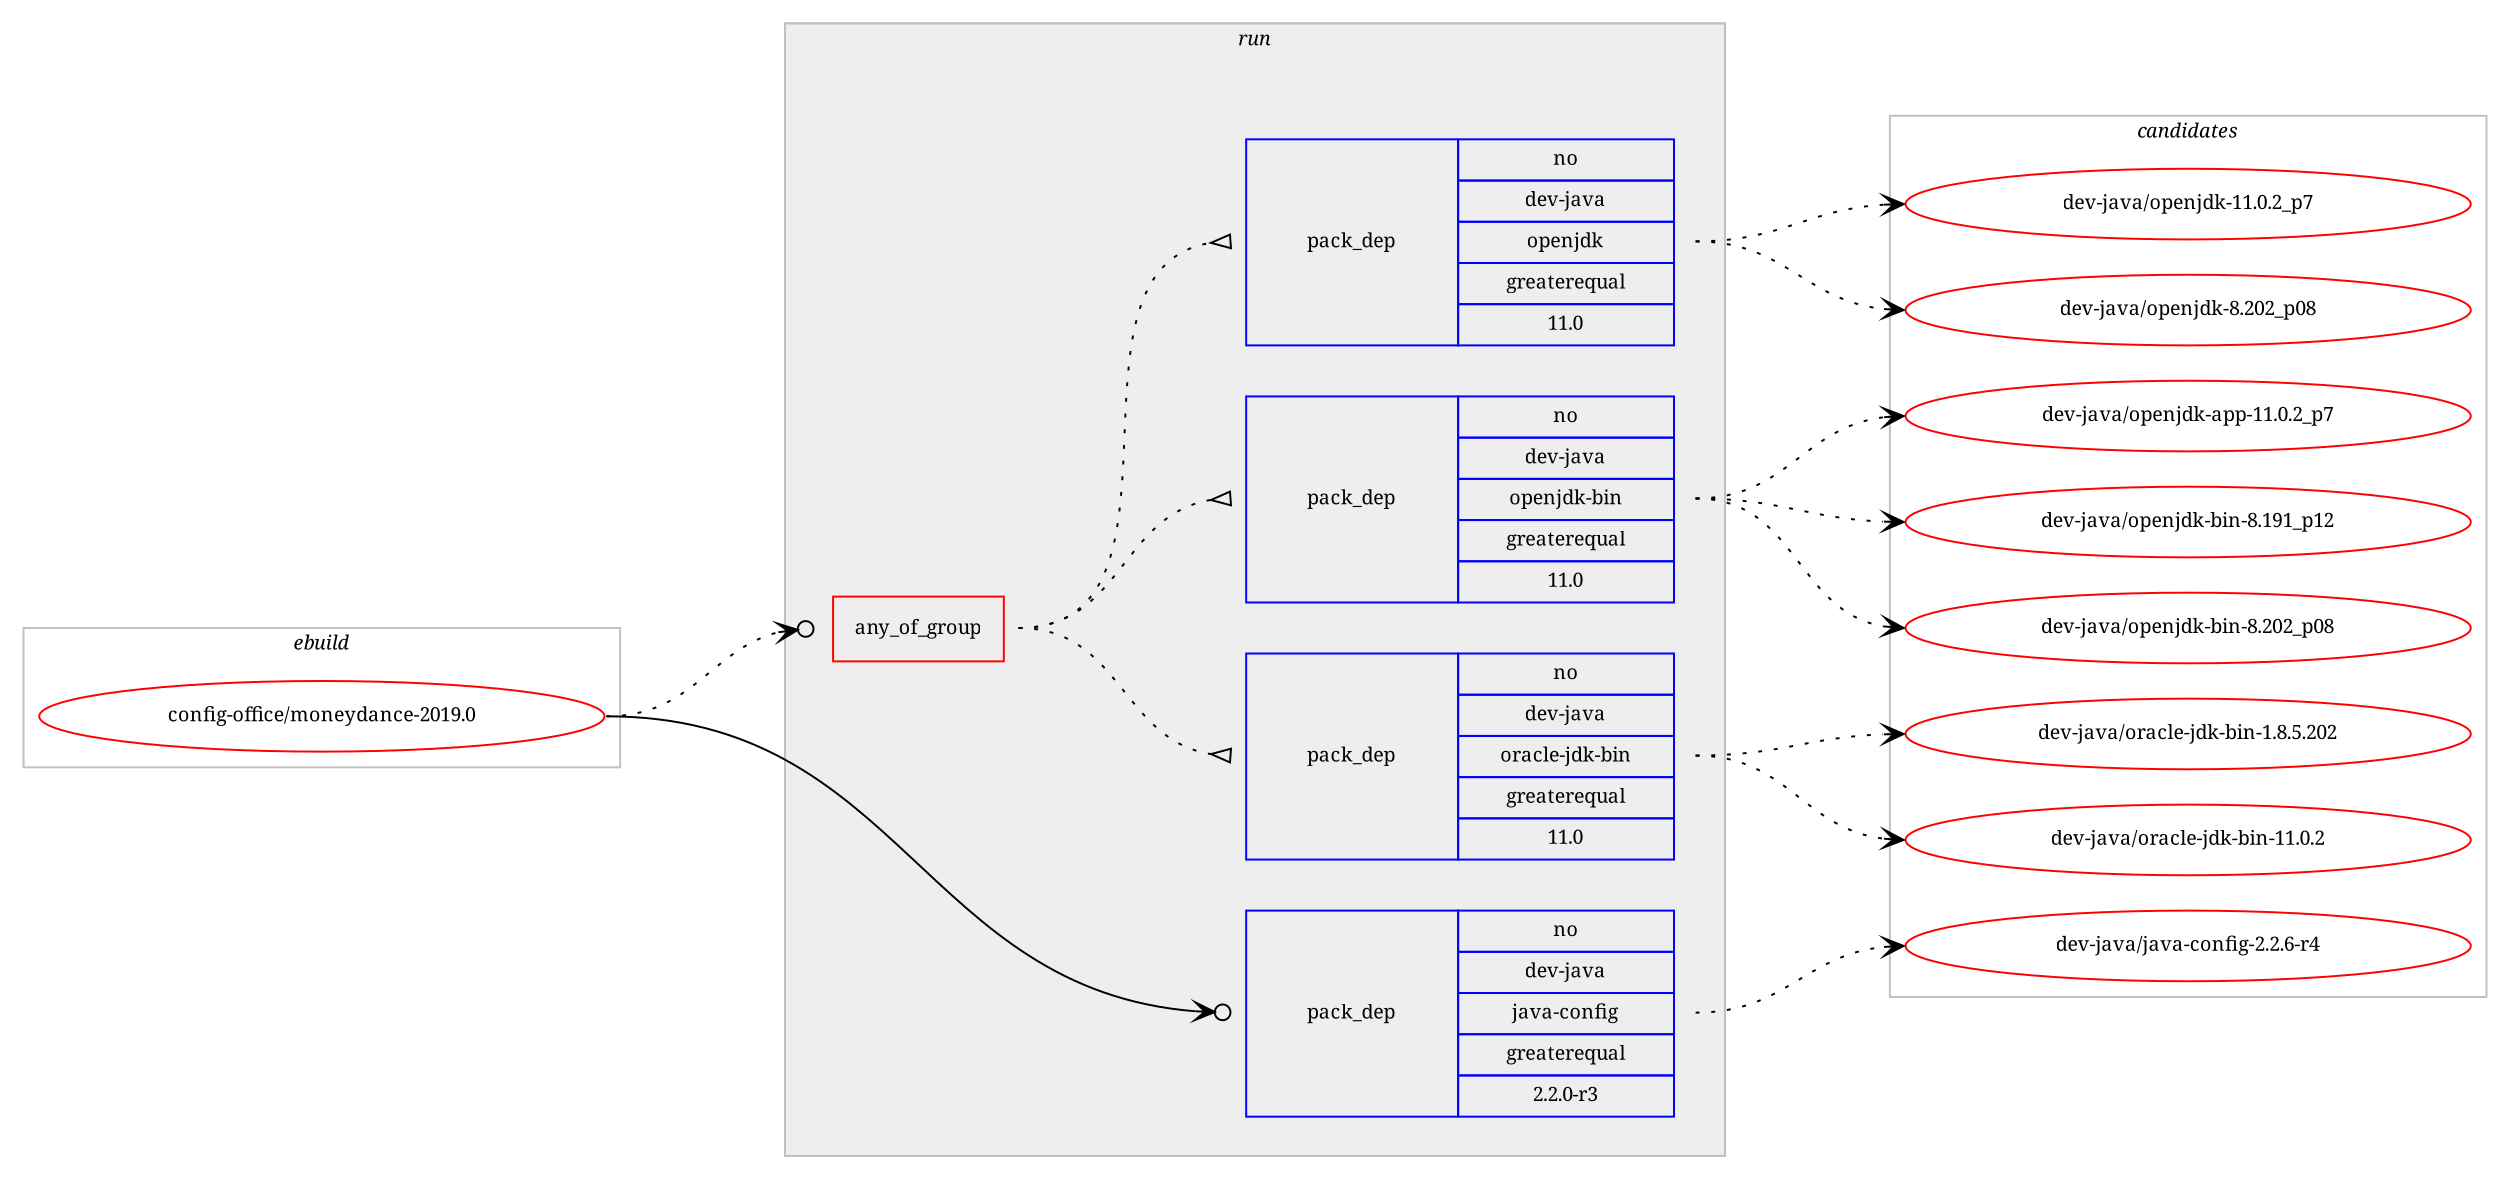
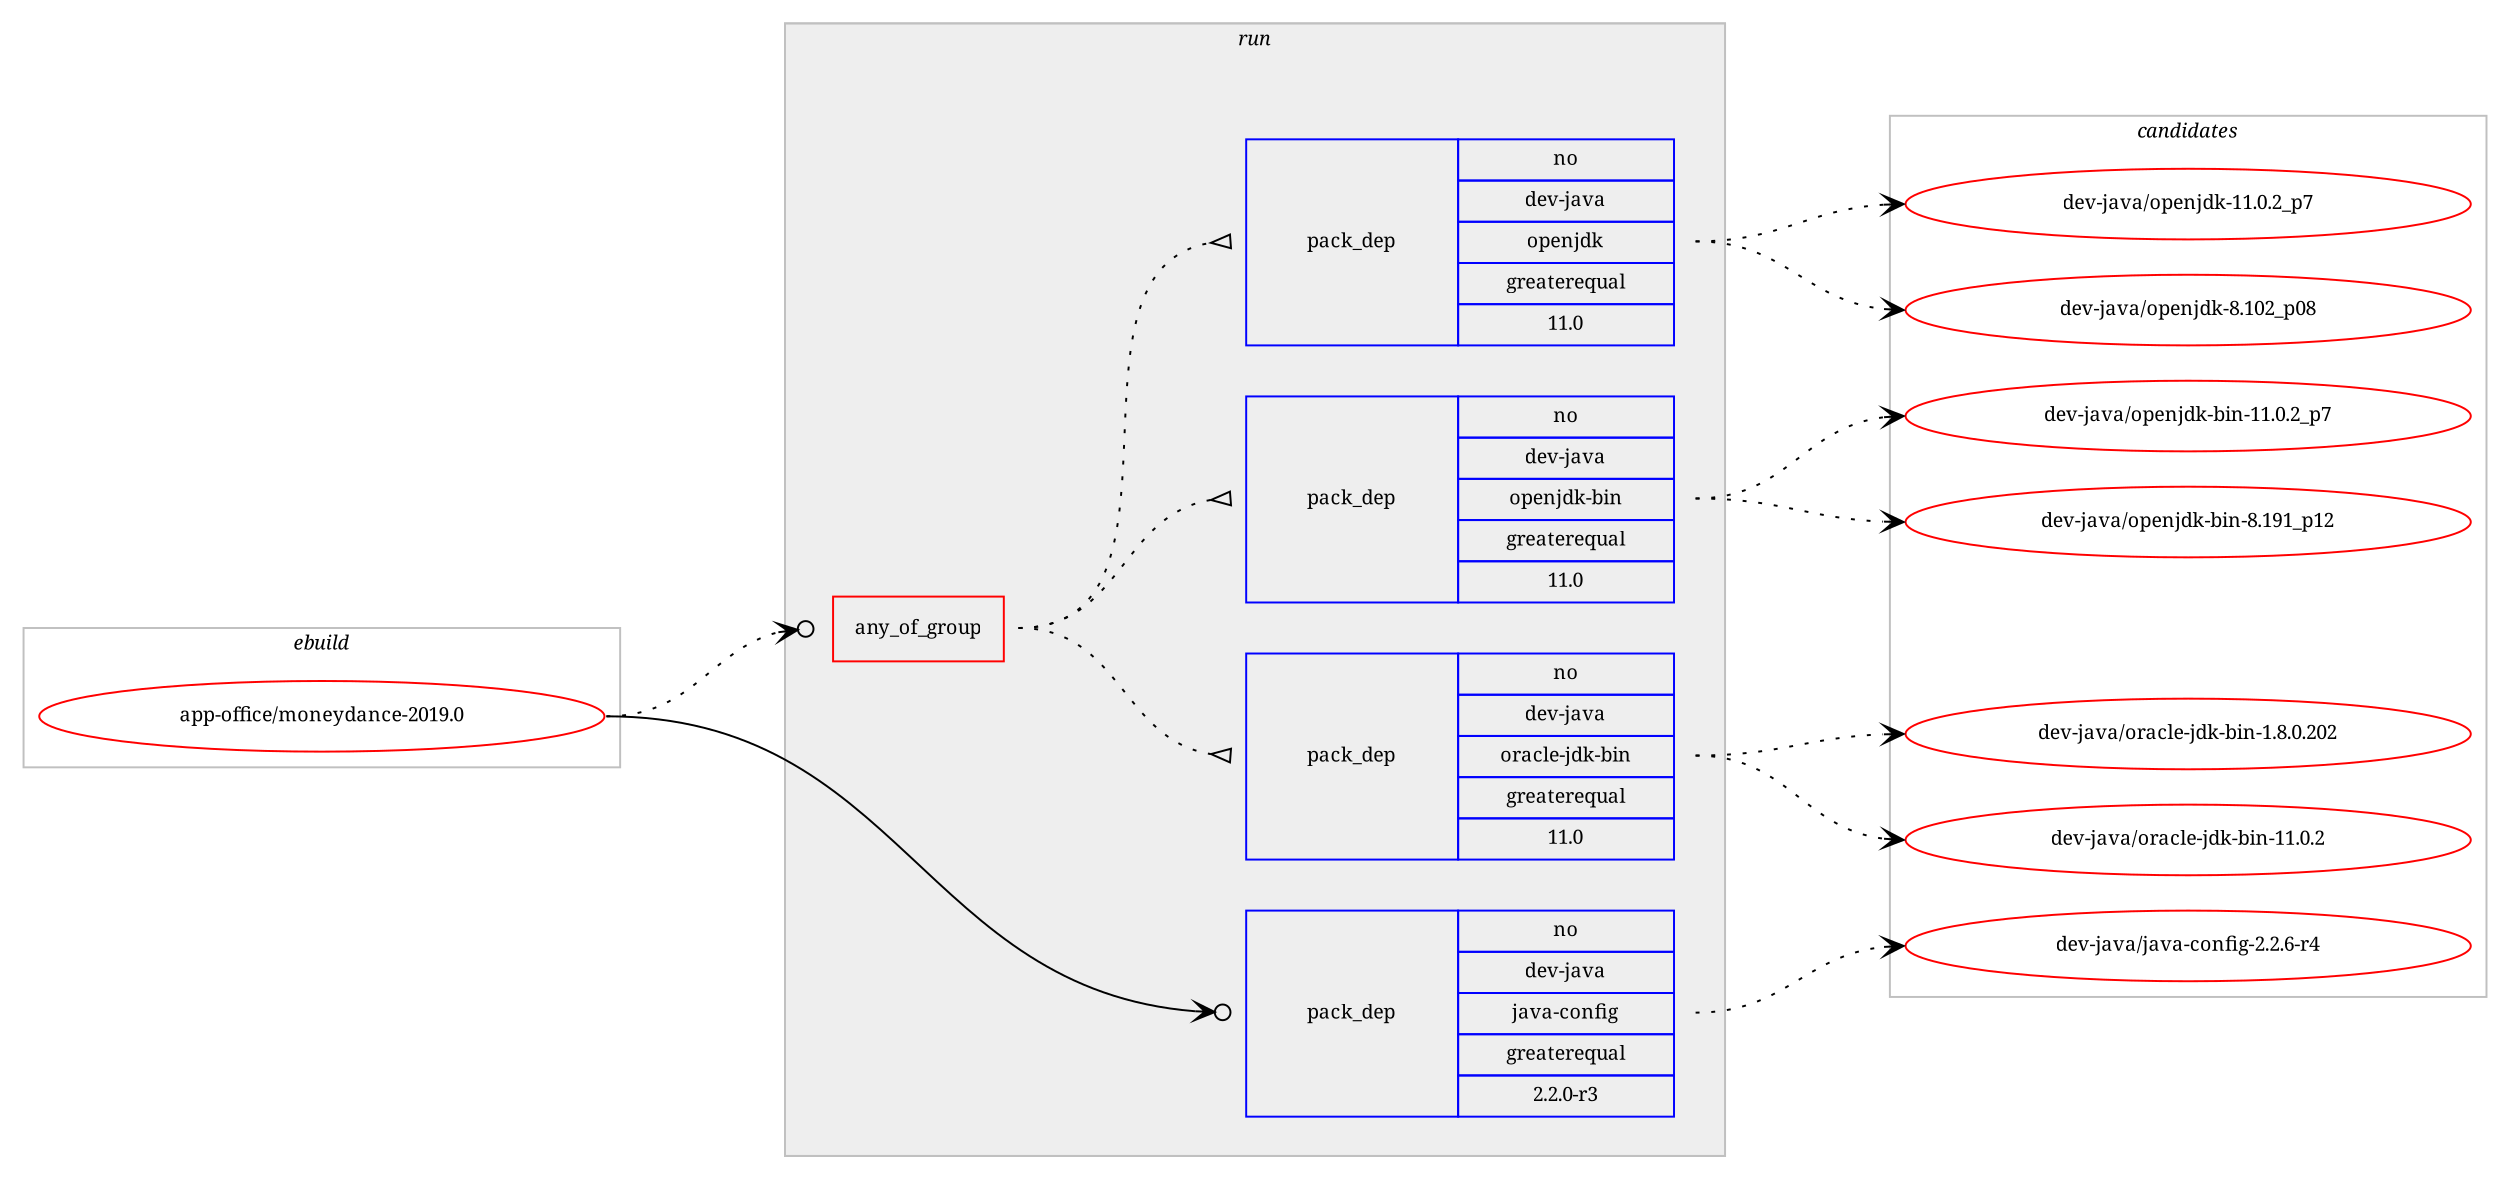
node "dev-java/openjdk-8.202_p08": label "dev-java/openjdk-8.202_p08" -> "dev-java/openjdk-8.102_p08"
node "dev-java/openjdk-app-11.0.2_p7": label "dev-java/openjdk-app-11.0.2_p7" -> "dev-java/openjdk-bin-11.0.2_p7"
node "dev-java/openjdk-bin-8.202_p08": removed
node "config-office/moneydance-2019.0": label "config-office/moneydance-2019.0" -> "app-office/moneydance-2019.0"
node "dev-java/oracle-jdk-bin-1.8.5.202": label "dev-java/oracle-jdk-bin-1.8.5.202" -> "dev-java/oracle-jdk-bin-1.8.0.202"
